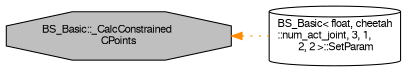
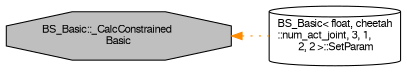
node "BS_Basic::_CalcConstrained CPoints": label "BS_Basic::_CalcConstrained CPoints" -> "BS_Basic::_CalcConstrained Basic"
